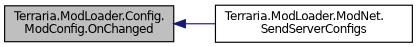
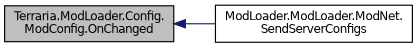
node "Terraria.ModLoader.ModNet. SendServerConfigs": label "Terraria.ModLoader.ModNet. SendServerConfigs" -> "ModLoader.ModLoader.ModNet. SendServerConfigs"
